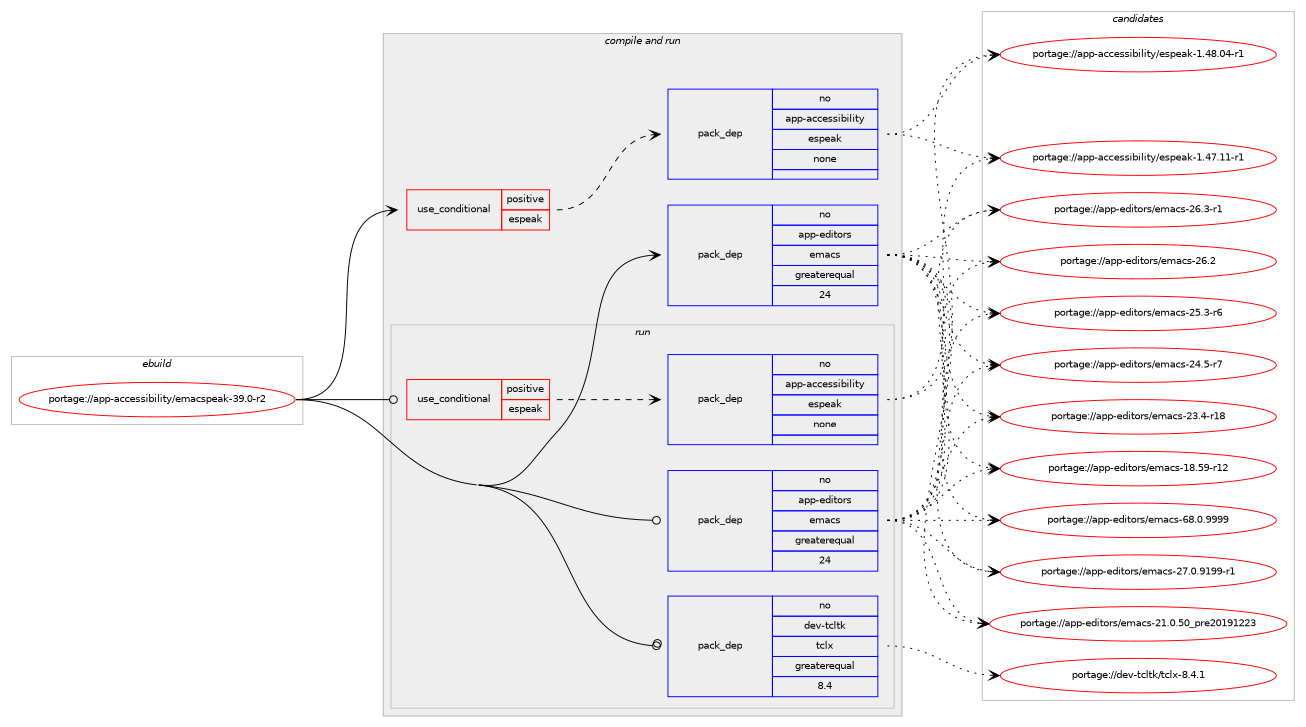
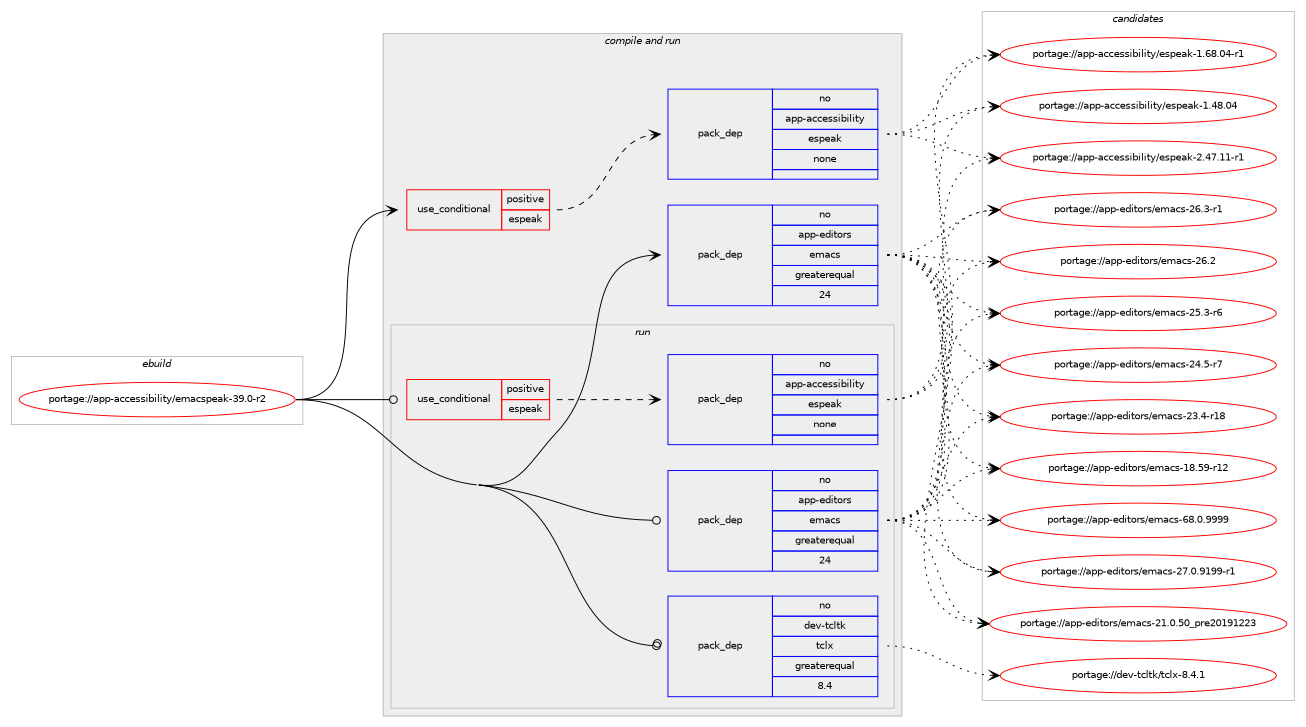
node "portage://app-accessibility/espeak-1.48.04-r1": label "portage://app-accessibility/espeak-1.48.04-r1" -> "portage://app-accessibility/espeak-1.68.04-r1"
node "portage://app-accessibility/espeak-1.48.04": added
node "portage://app-accessibility/espeak-1.47.11-r1": label "portage://app-accessibility/espeak-1.47.11-r1" -> "portage://app-accessibility/espeak-2.47.11-r1"
